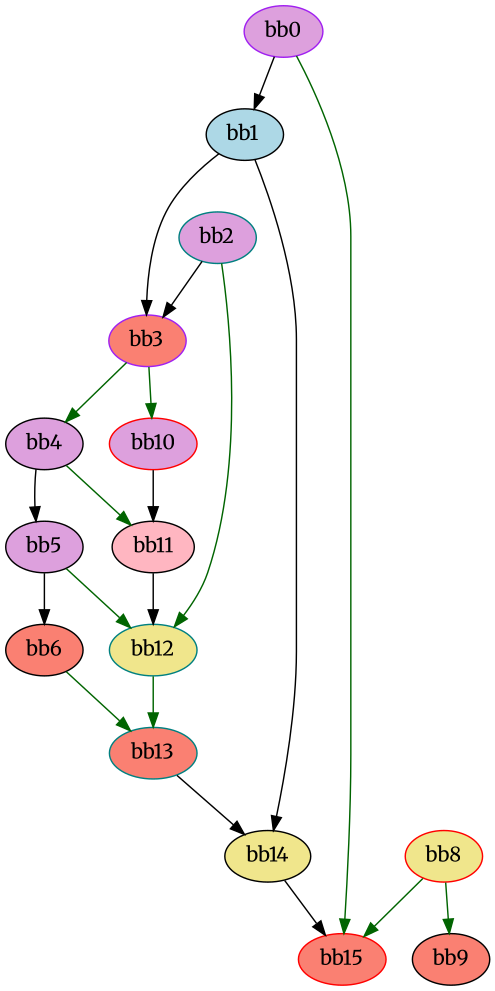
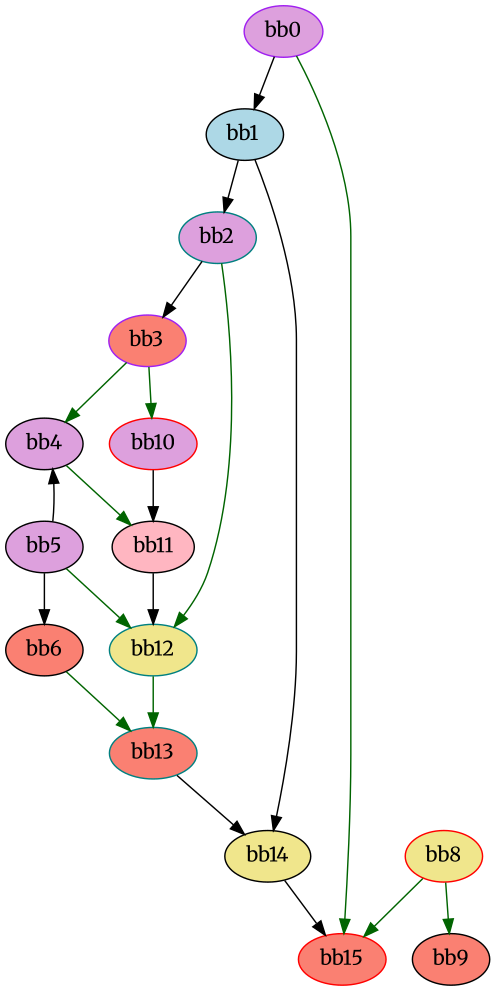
edge "bb1" -> "bb3": now "bb1" -> "bb2"
edge "bb4" -> "bb5": reversed
